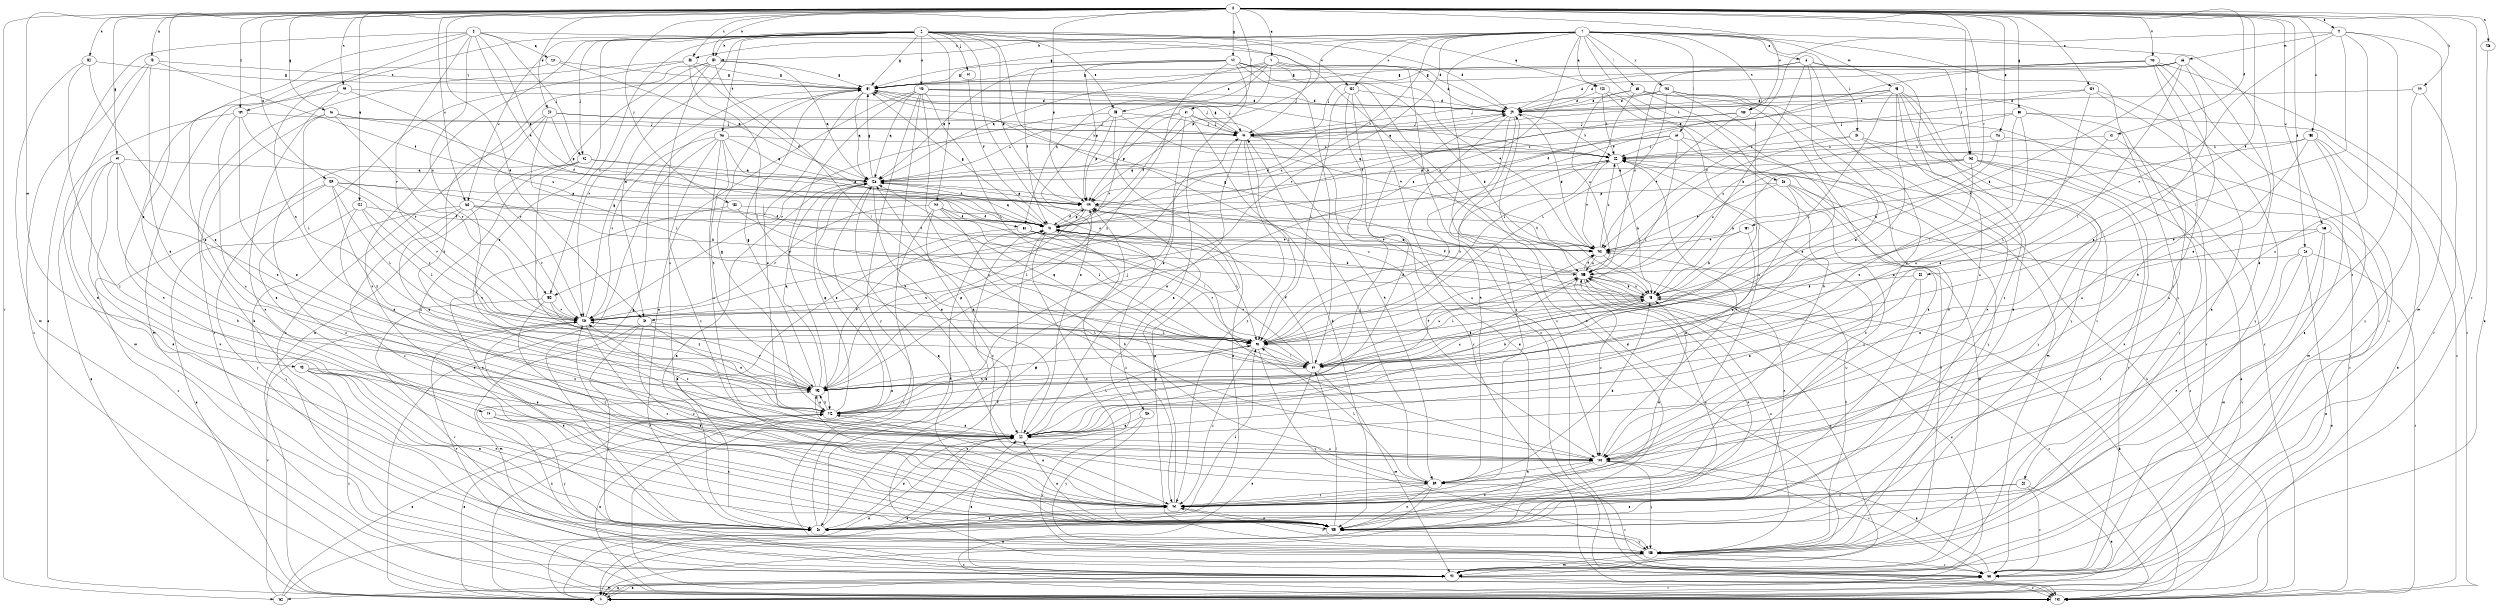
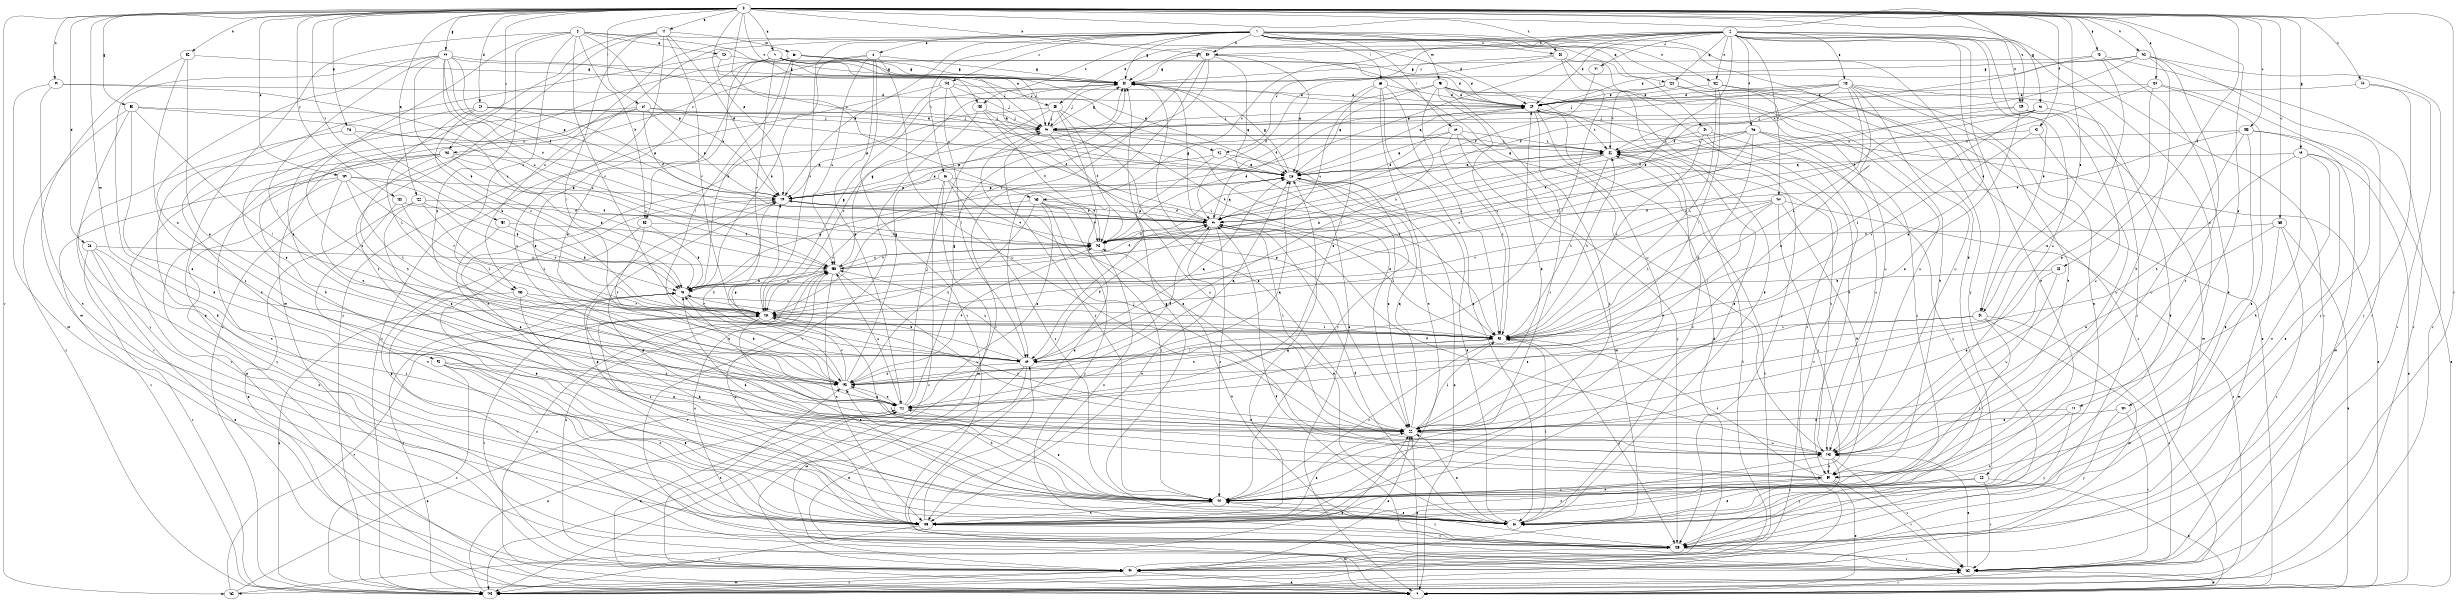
node "186": removed
edge "2" -> "153": now "2" -> "178"
edge "126" -> "112": removed, label "o"
edge "72" -> "170": removed, label "w"
